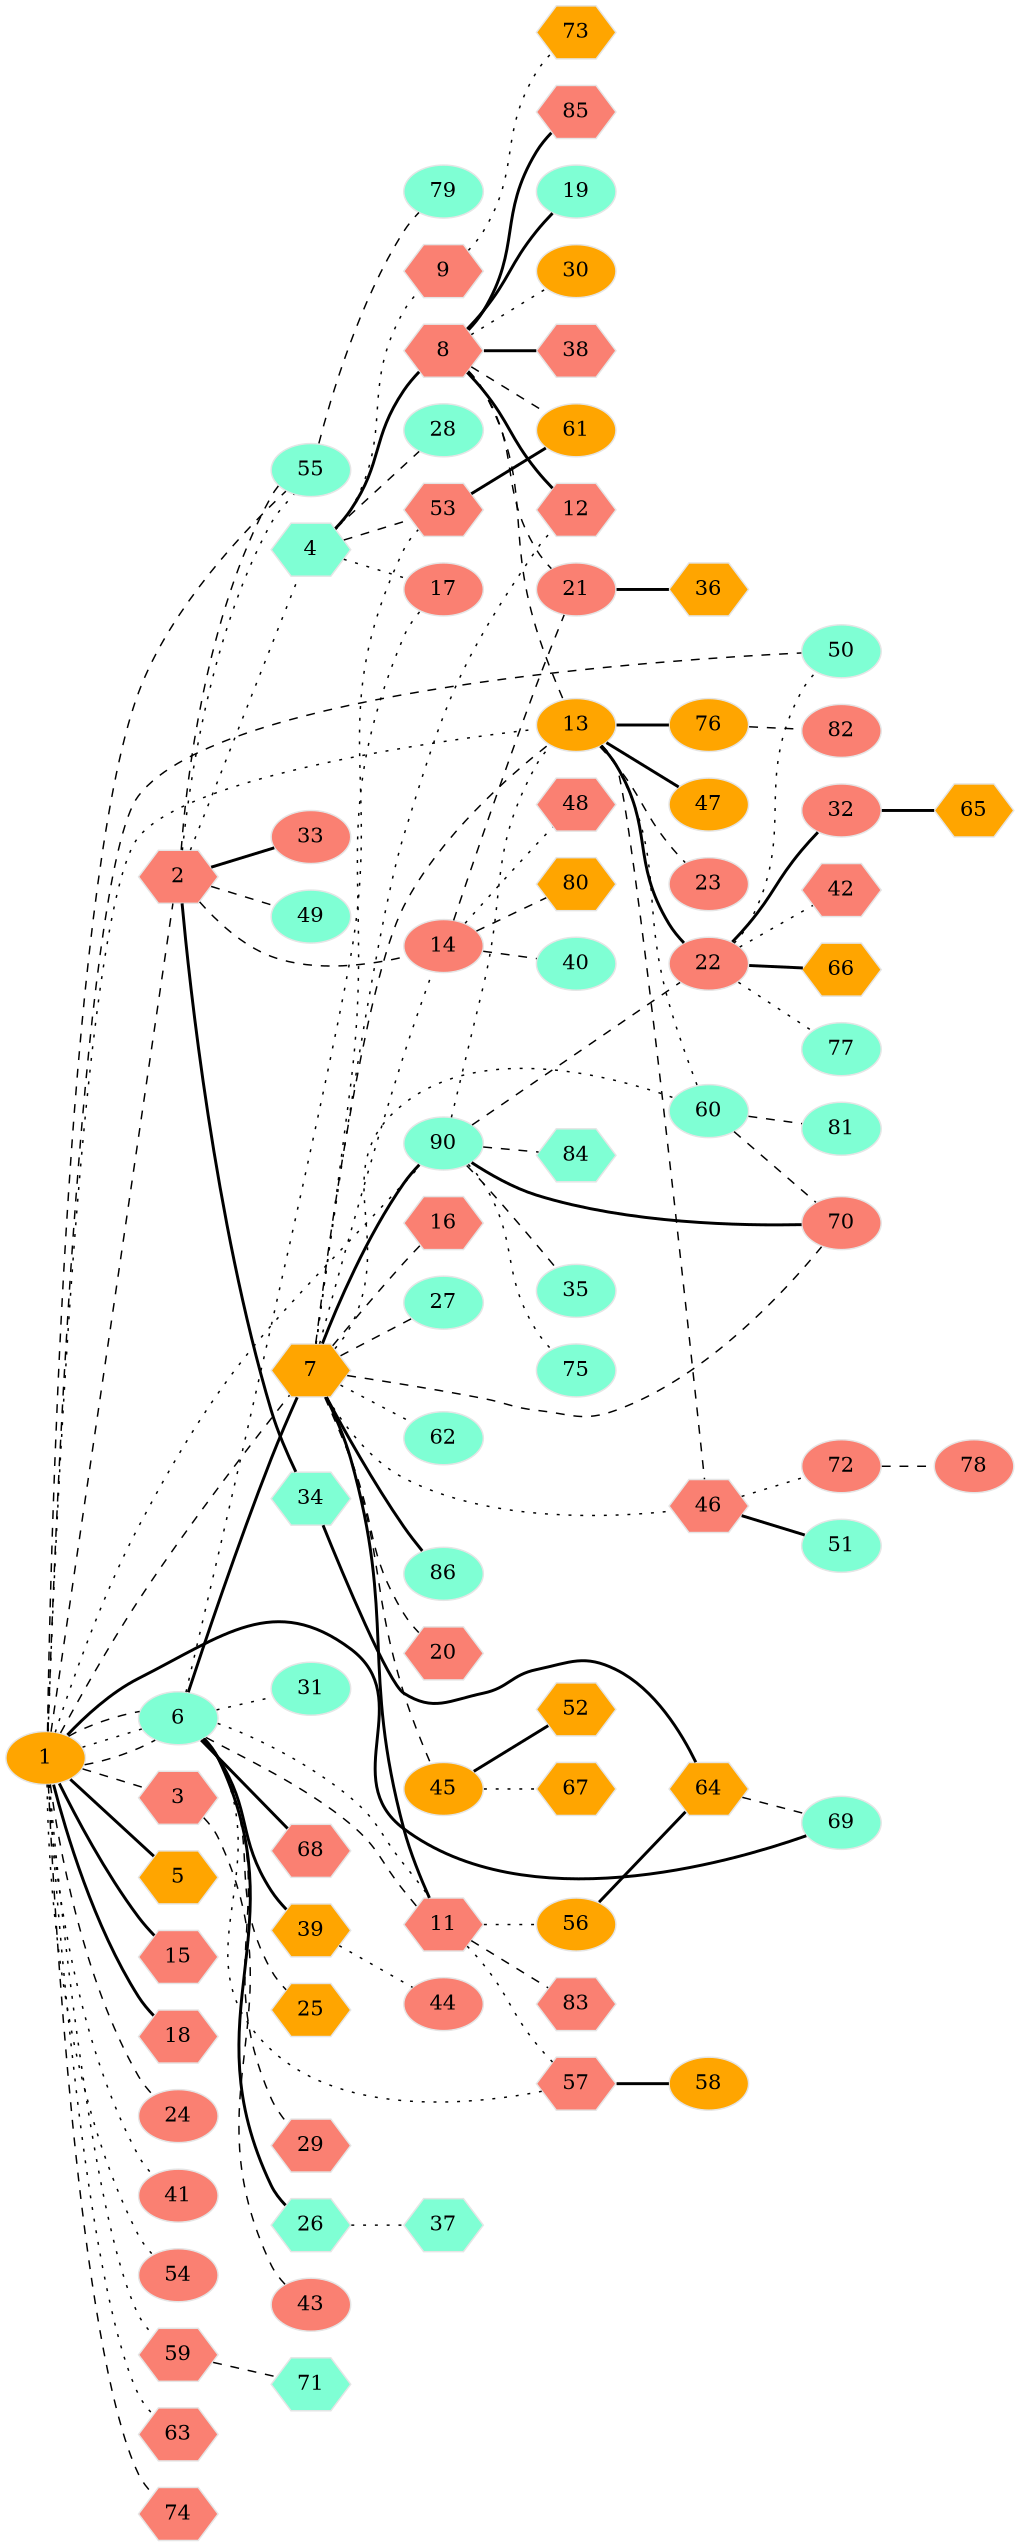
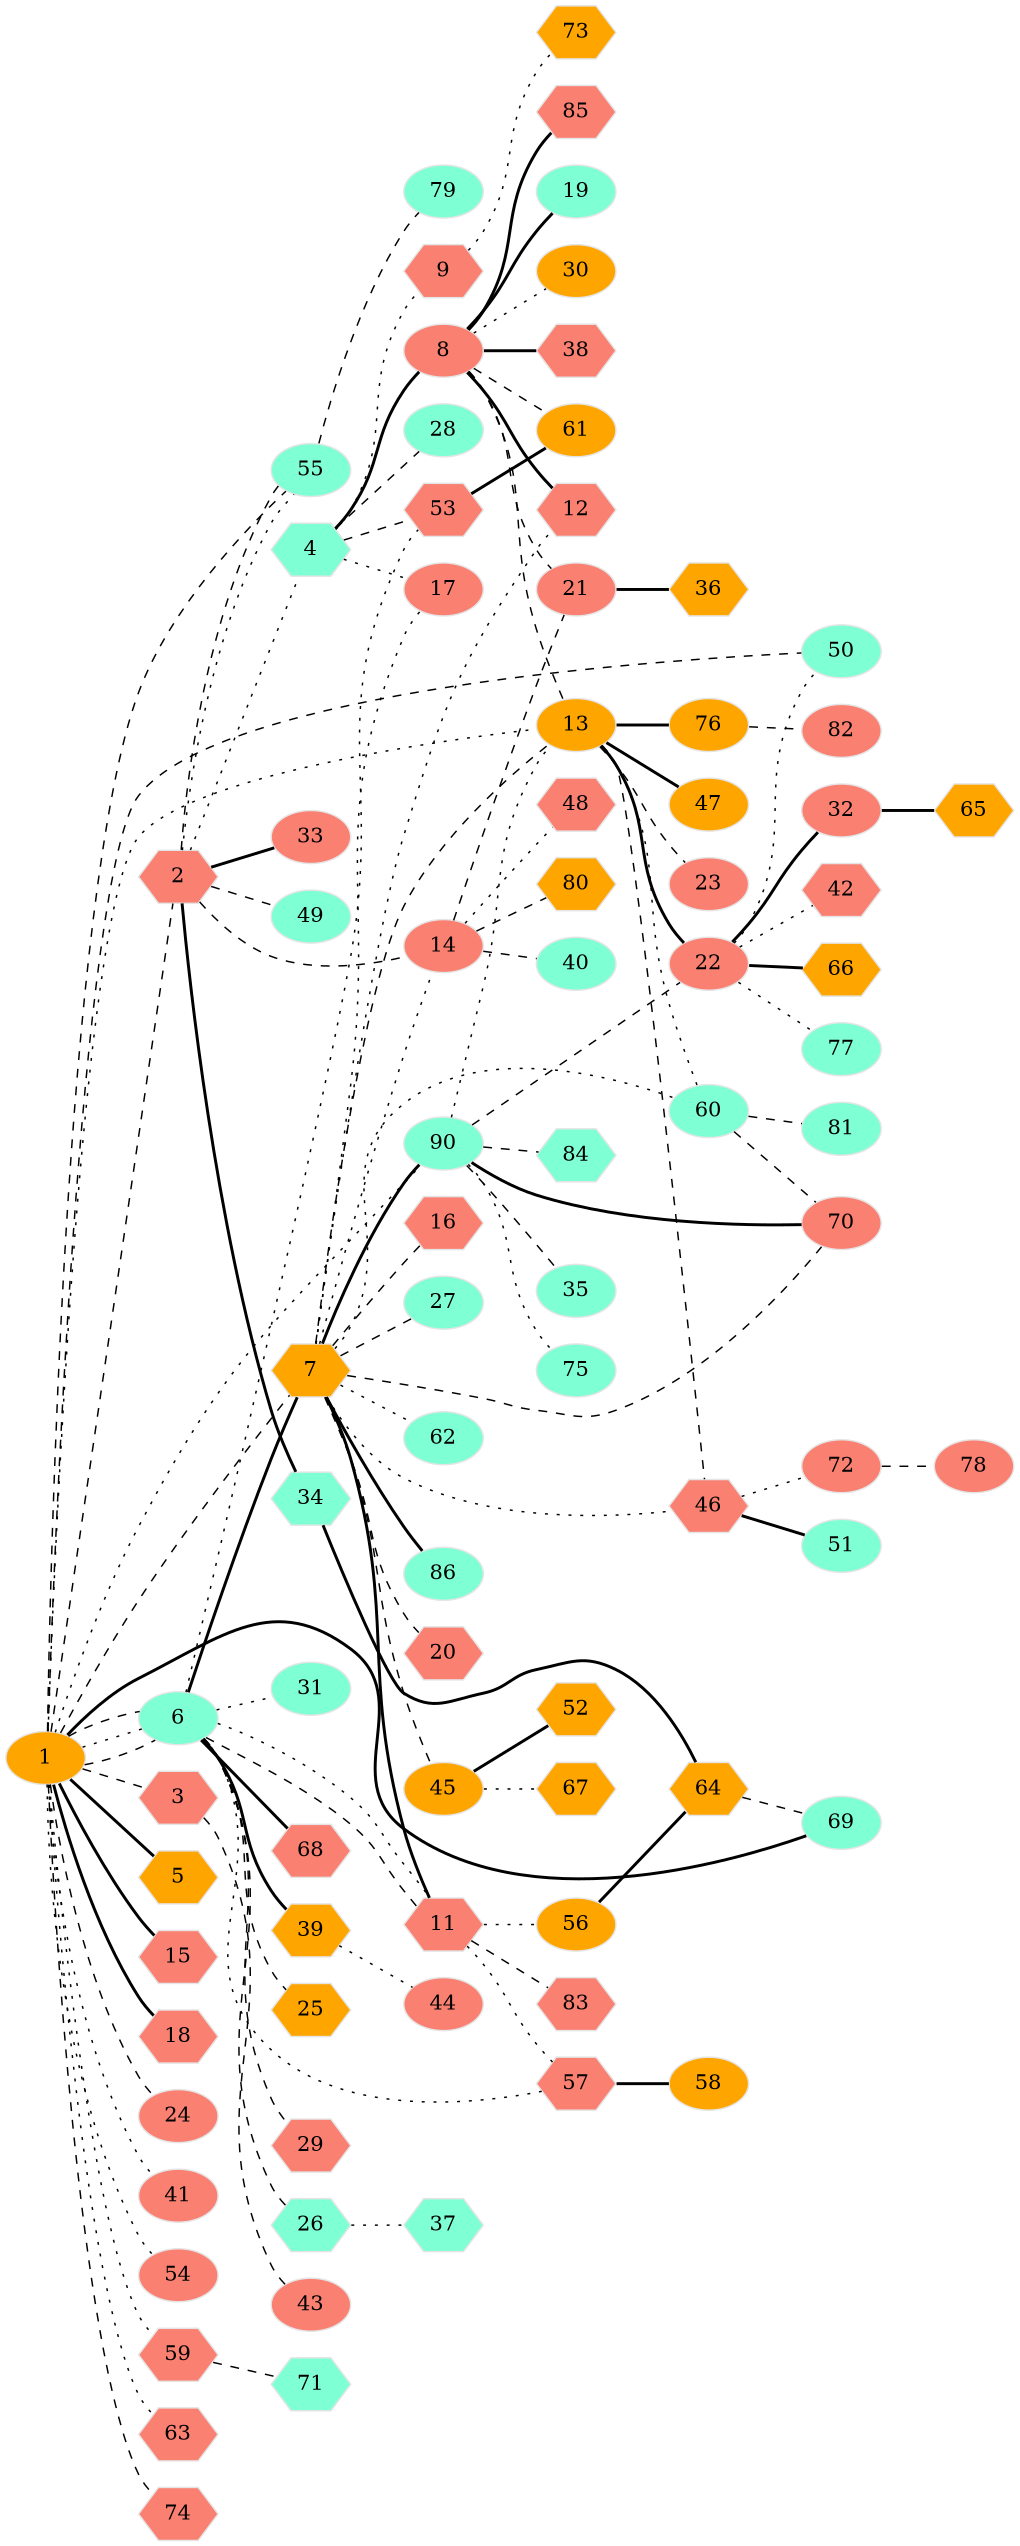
node "8": shape hexagon -> ellipse
edge "6" -- "26": style bold -> dashed
